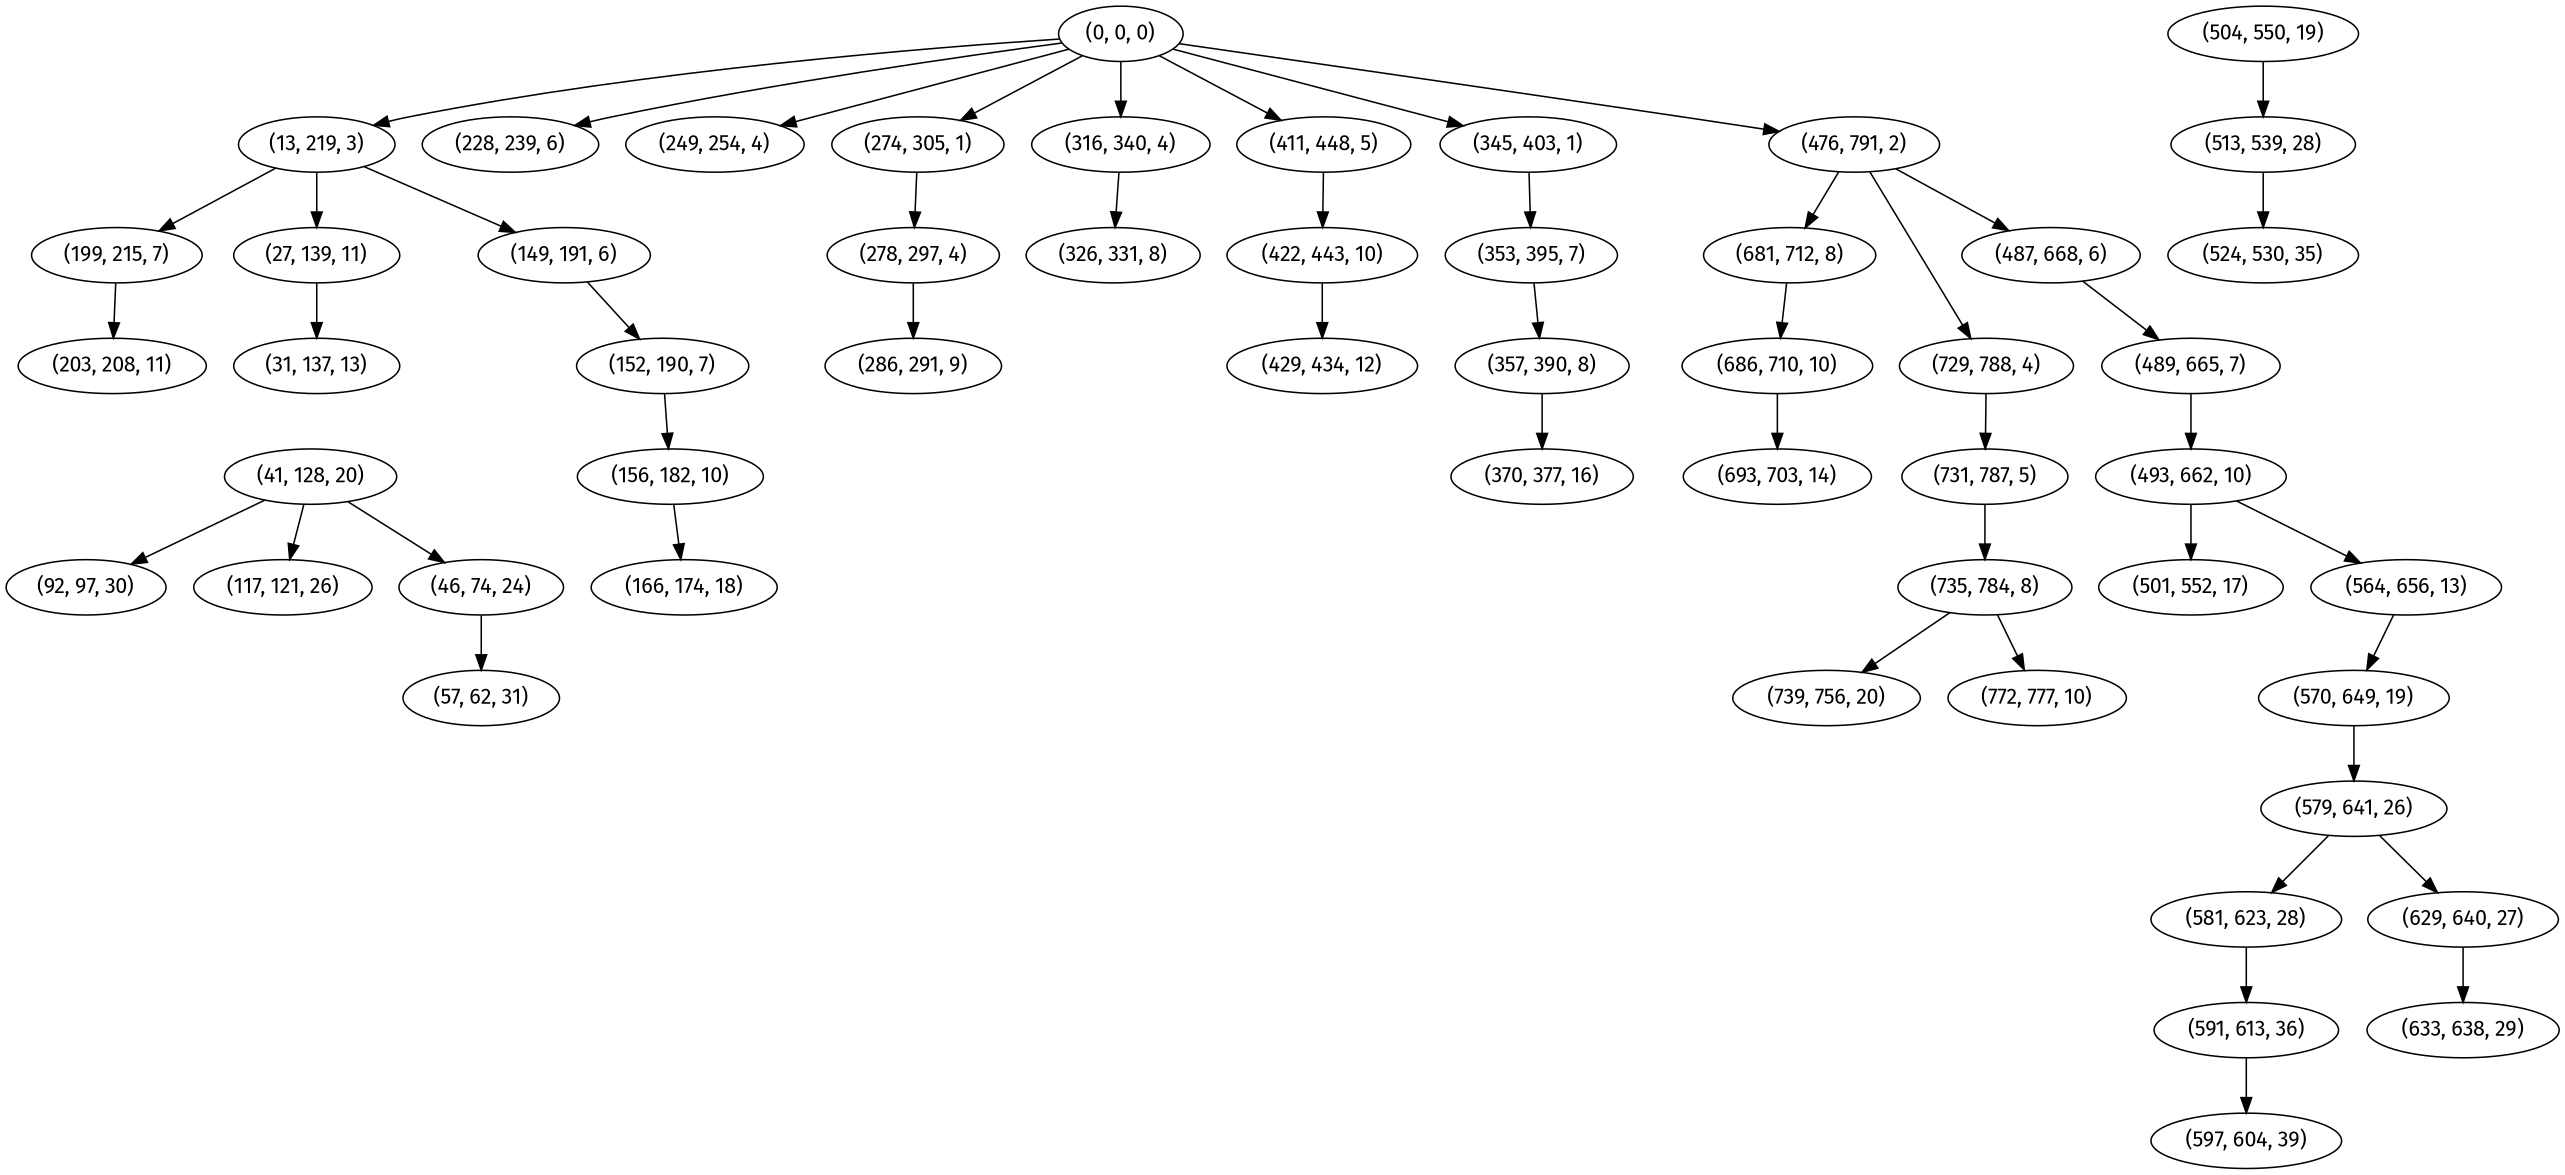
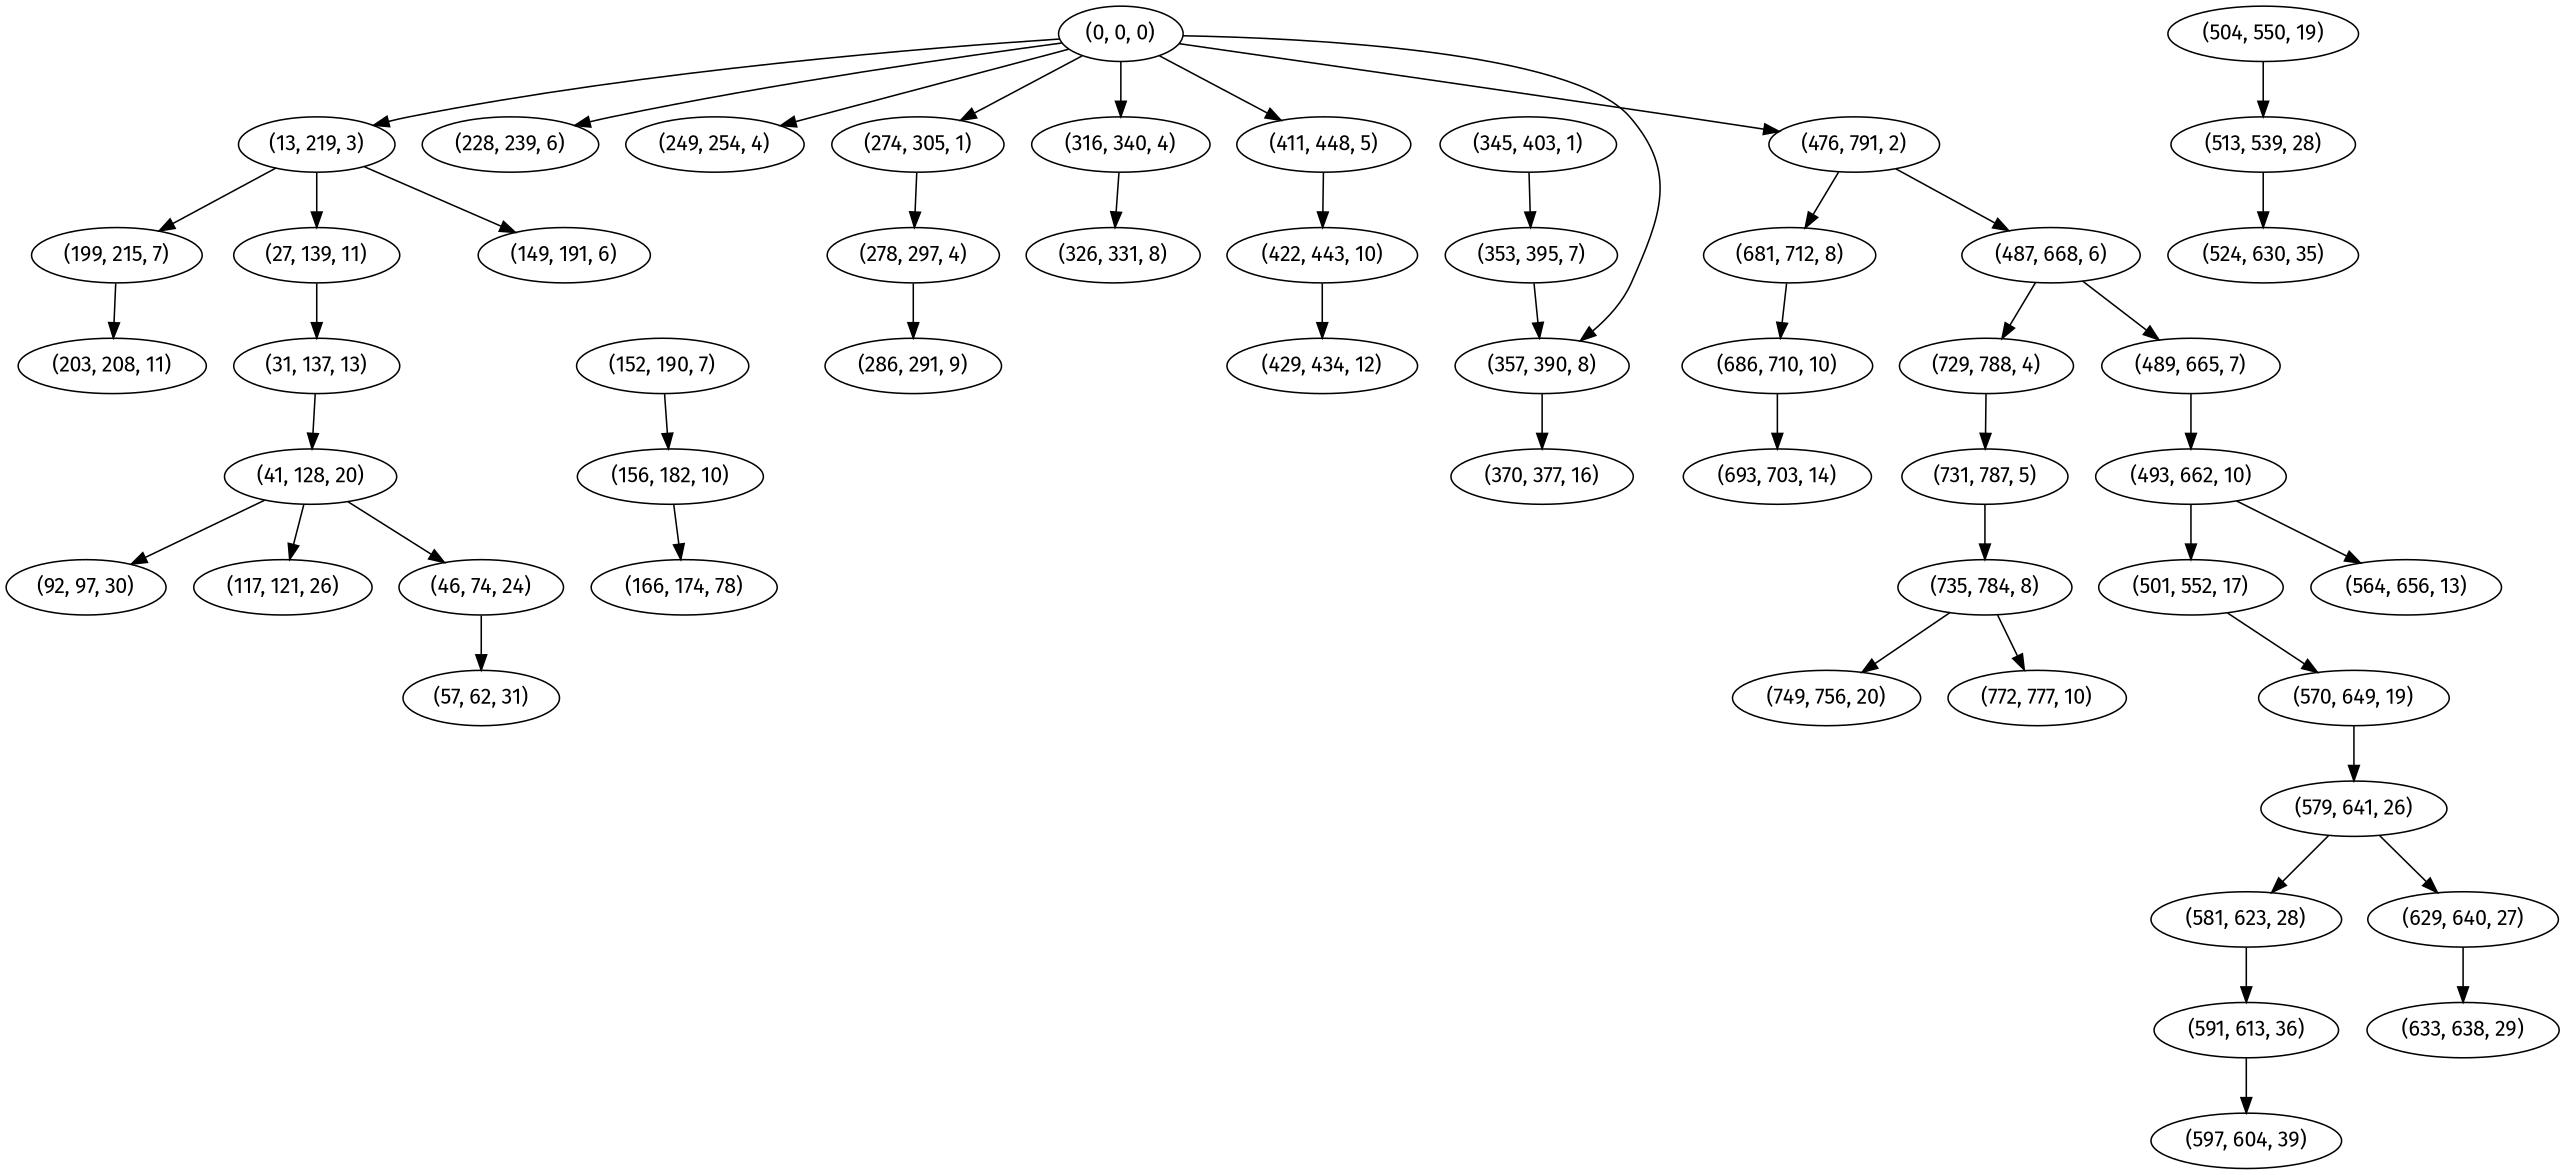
edge "(0, 0, 0)" -> "(345, 403, 1)": now "(0, 0, 0)" -> "(357, 390, 8)"
edge "(476, 791, 2)" -> "(729, 788, 4)": now "(487, 668, 6)" -> "(729, 788, 4)"
node "(524, 530, 35)": label "(524, 530, 35)" -> "(524, 630, 35)"
edge "(149, 191, 6)" -> "(152, 190, 7)": removed
edge "(31, 137, 13)" -> "(41, 128, 20)": added
node "(166, 174, 18)": label "(166, 174, 18)" -> "(166, 174, 78)"
edge "(564, 656, 13)" -> "(570, 649, 19)": now "(501, 552, 17)" -> "(570, 649, 19)"
node "(739, 756, 20)": label "(739, 756, 20)" -> "(749, 756, 20)"
